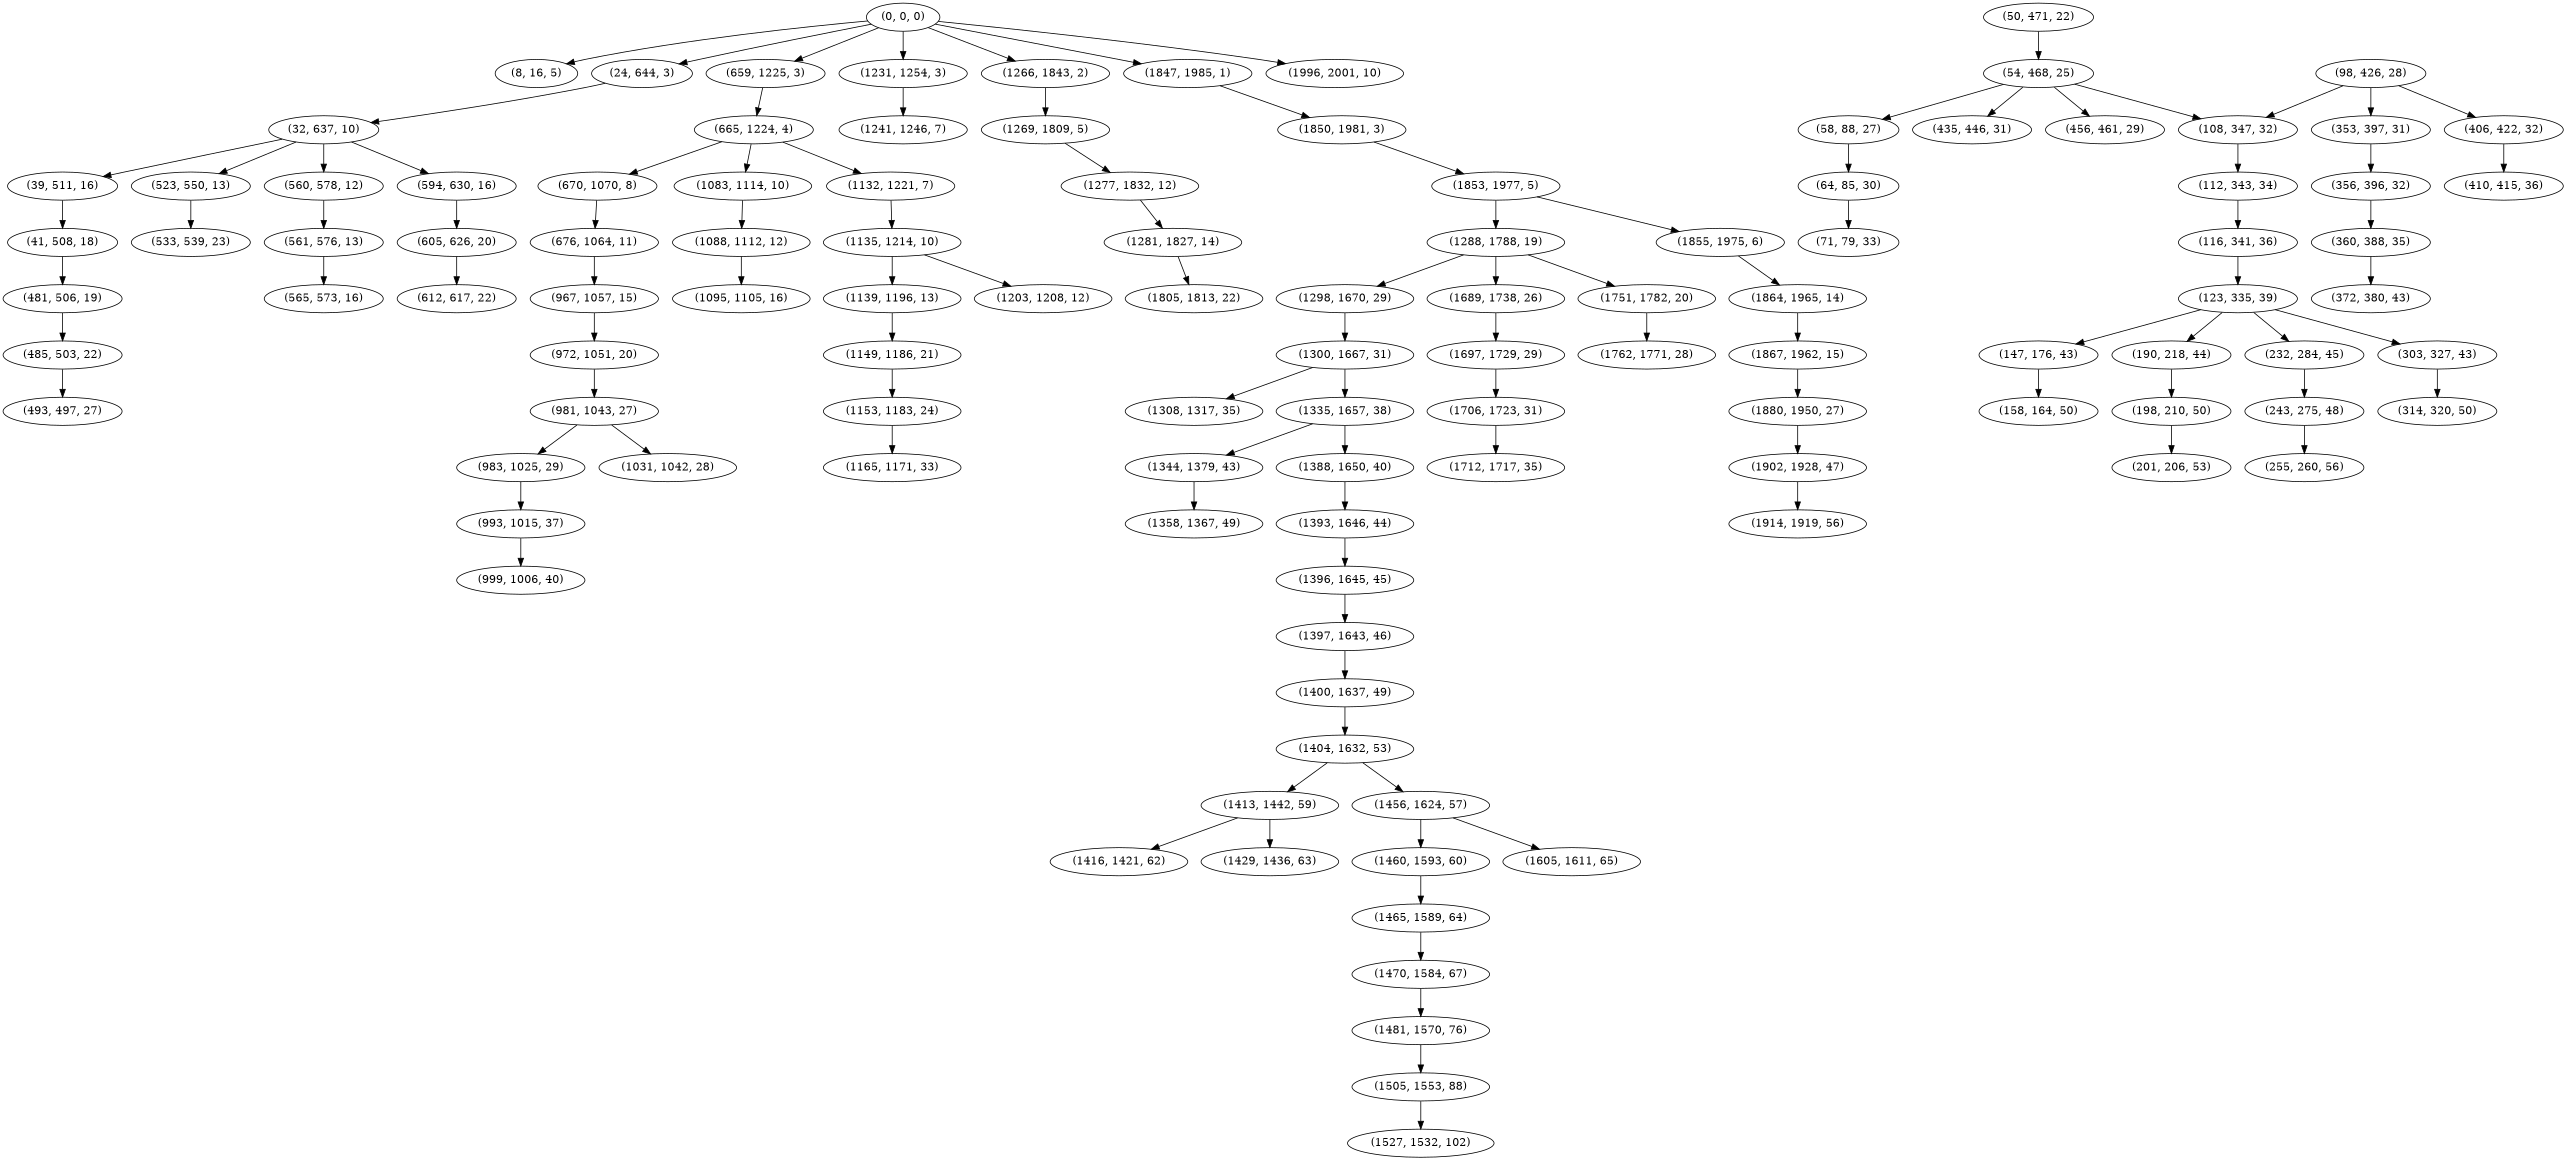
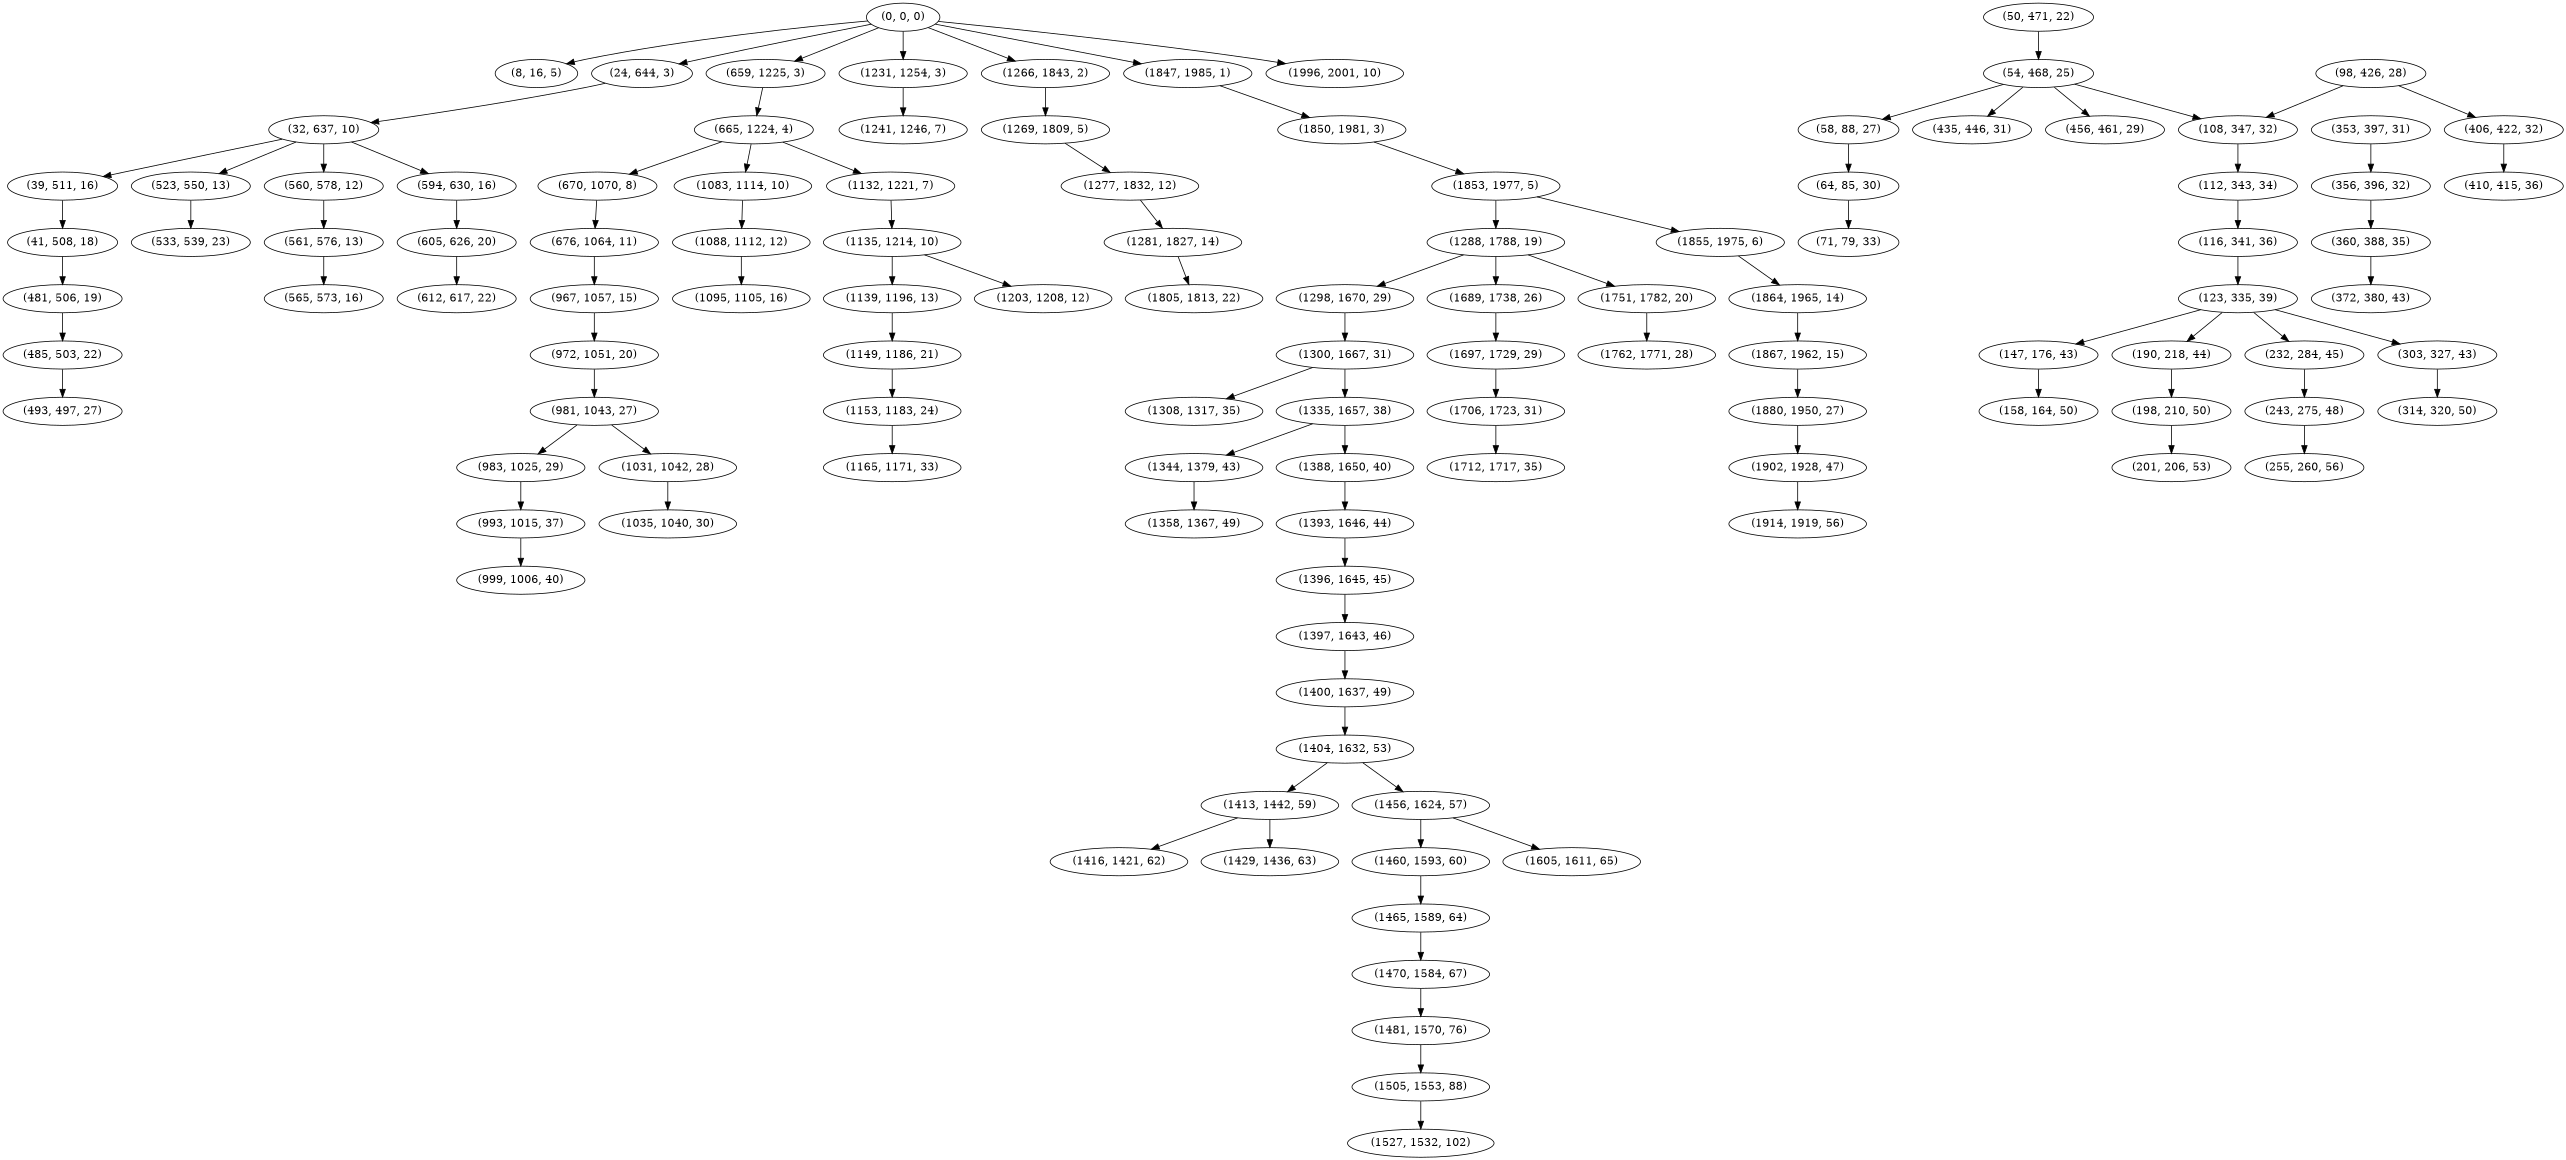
edge "(98, 426, 28)" -> "(353, 397, 31)": removed
node "(1035, 1040, 30)": added
